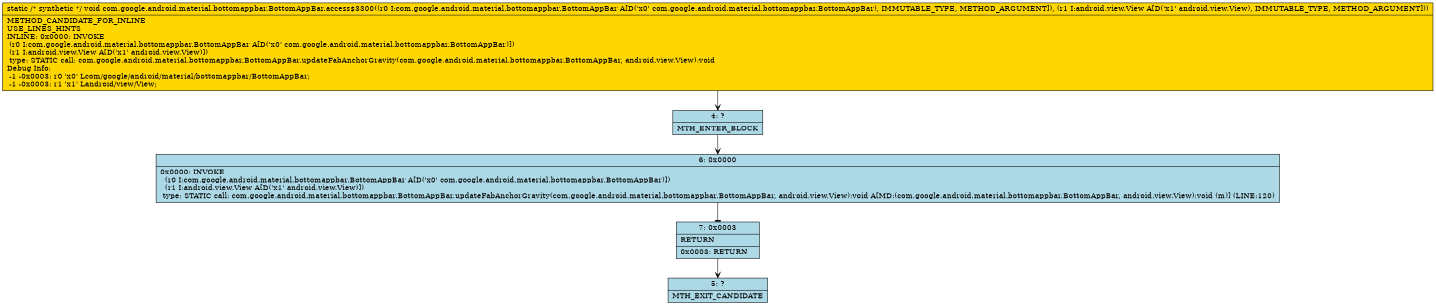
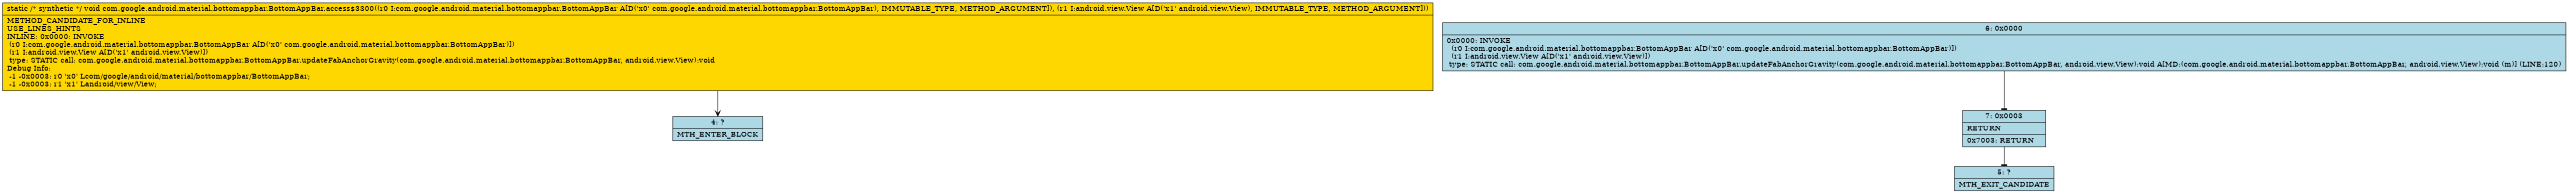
edge "4: ?" -> "6: 0x0000": removed
node "7: 0x0003": text "0x0003: RETURN" -> "0x7003: RETURN"
edge "7: 0x0003" -> "5: ?": arrowhead vee -> tee
